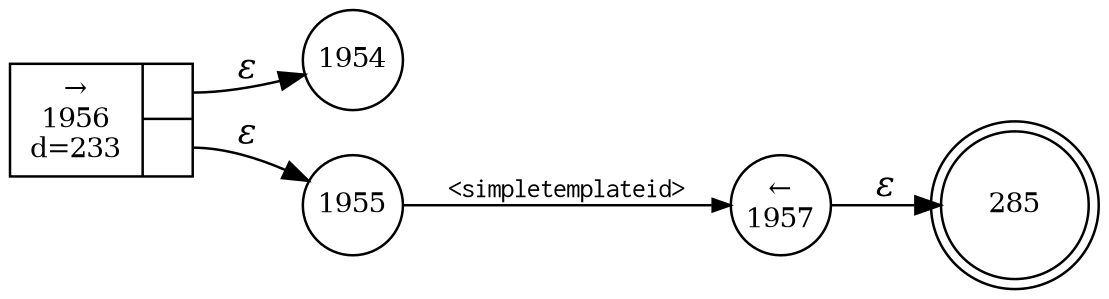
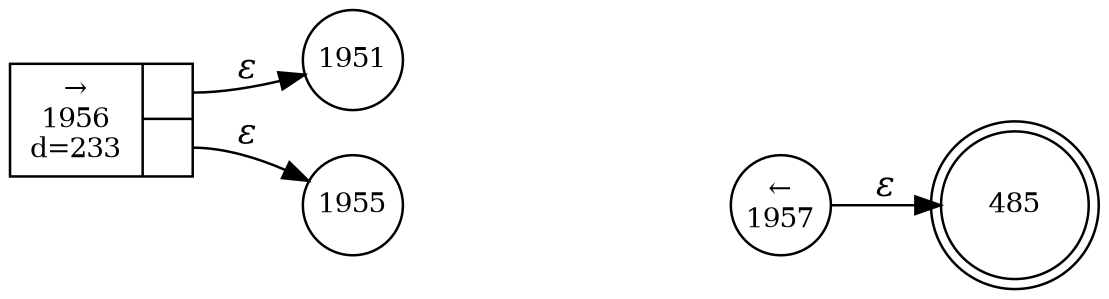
node "1954": label "1954" -> "1951"
edge "1955" -> "← 1957": removed, label "<simpletemplateid>"
node "285": label "285" -> "485"
